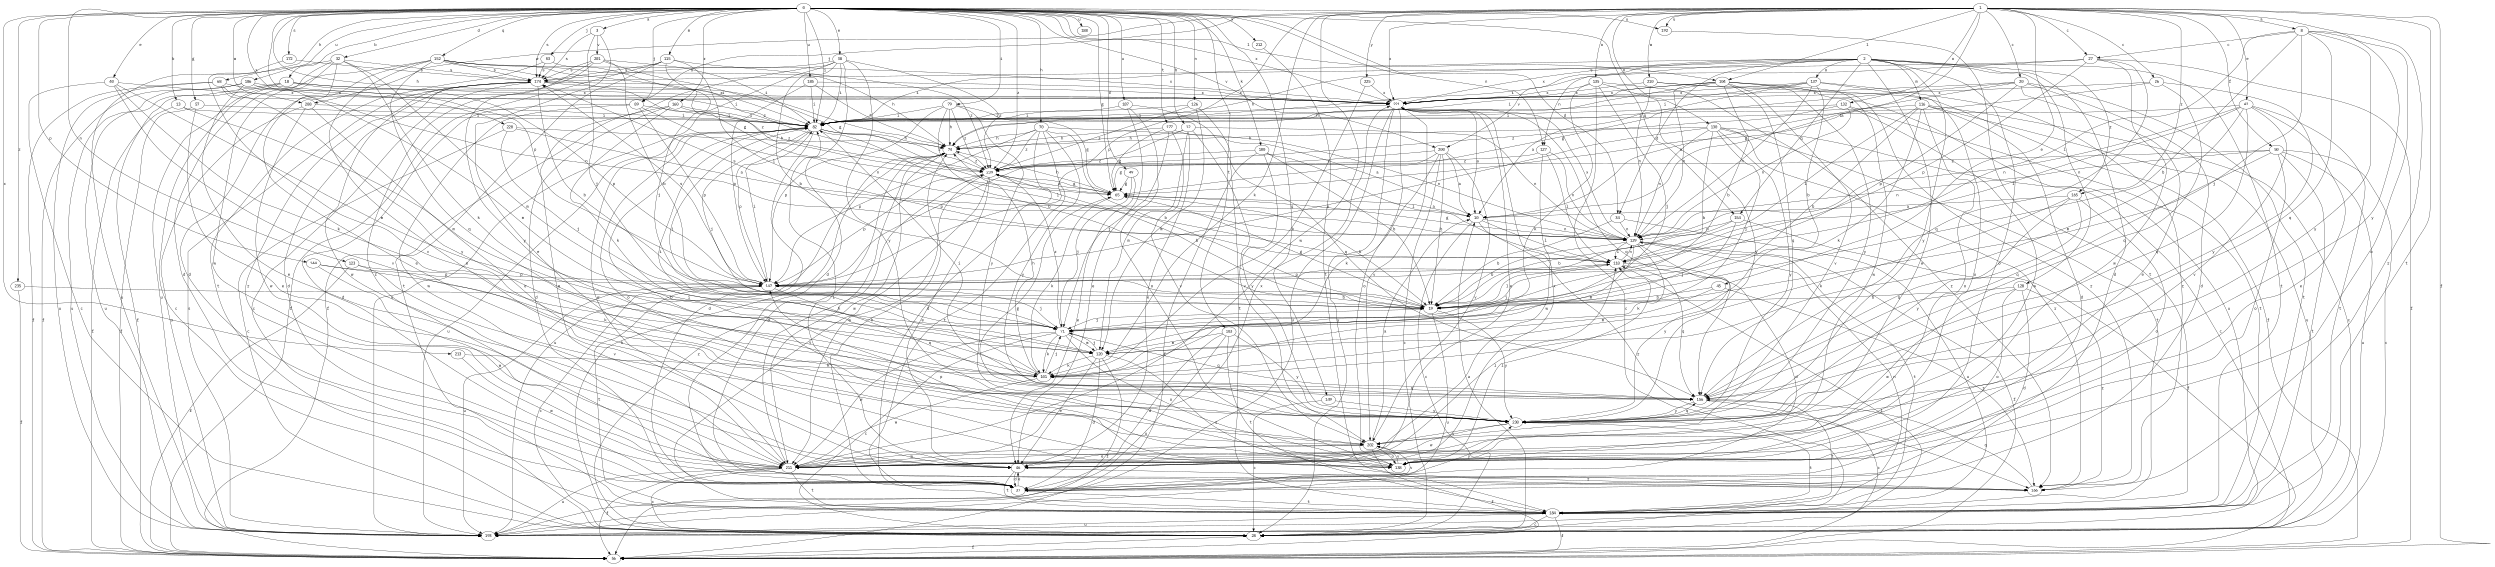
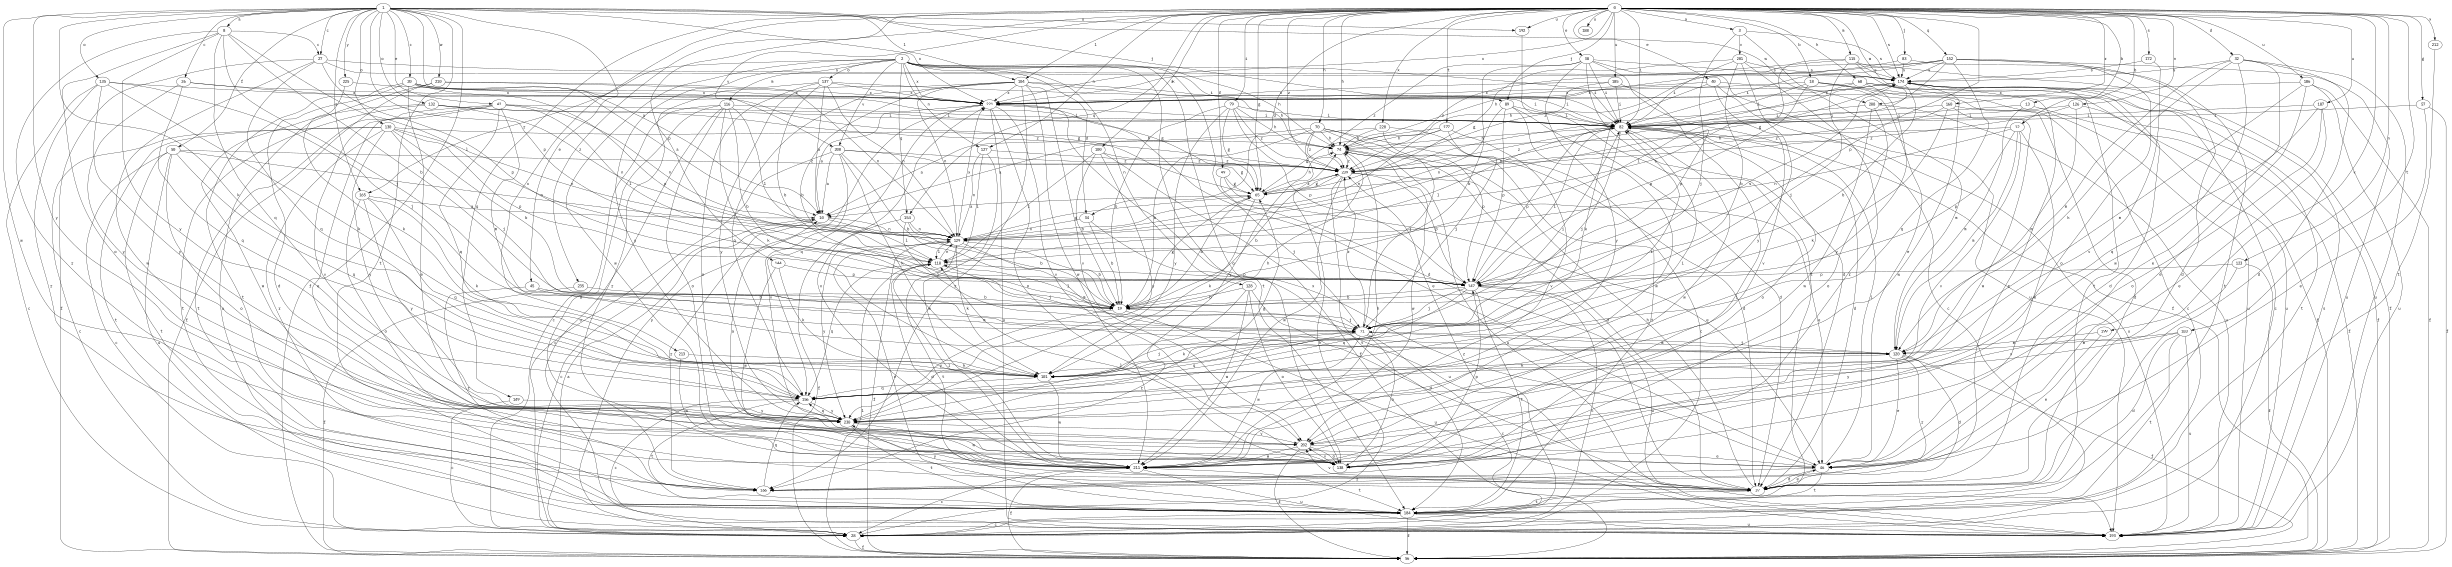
node "199": added
